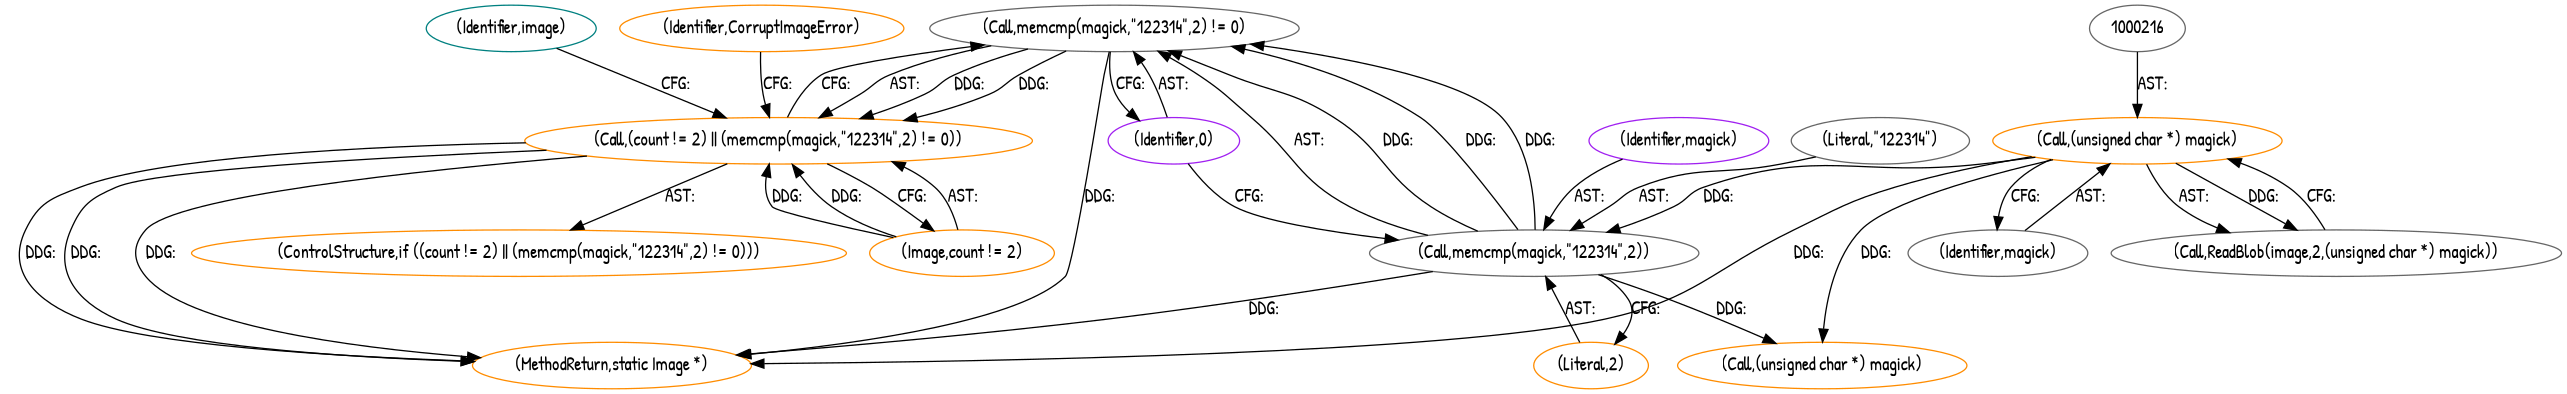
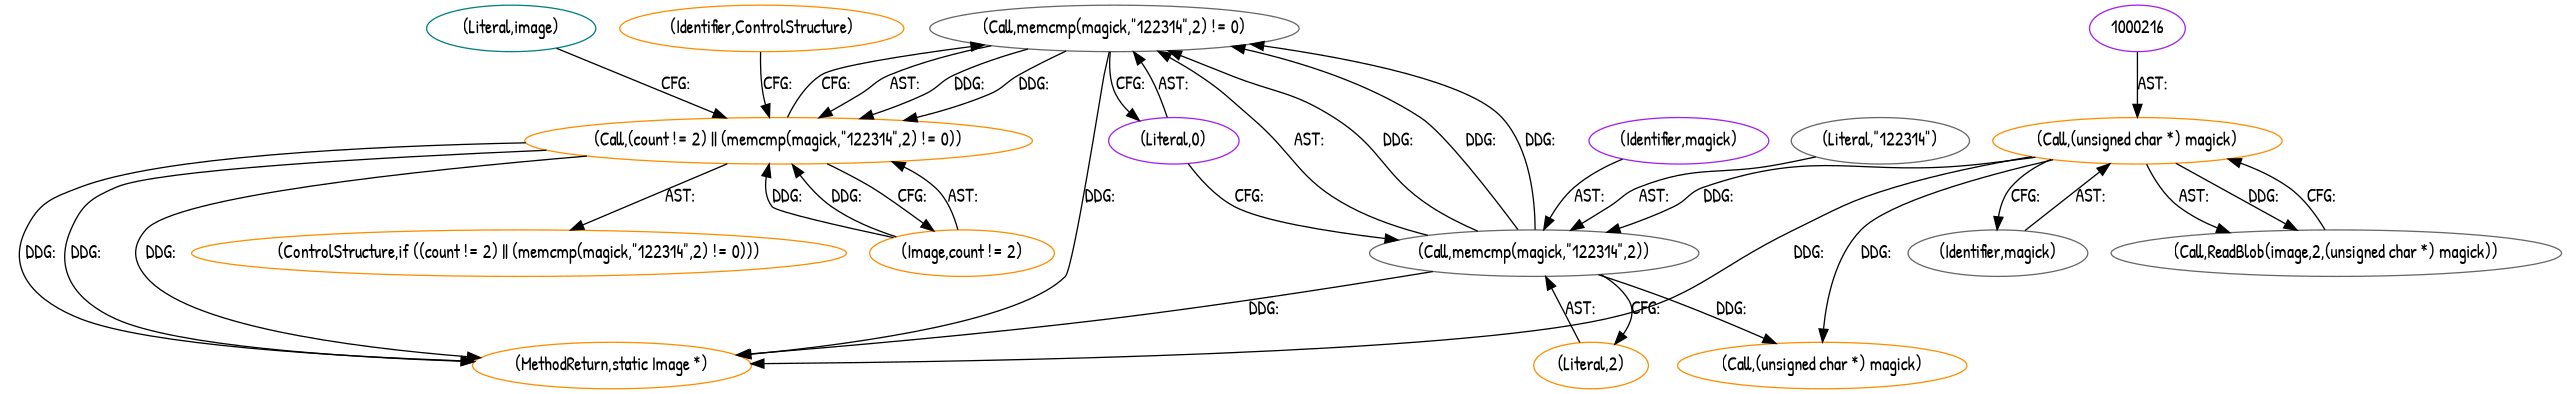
node "(Identifier,image)": label "(Identifier,image)" -> "(Literal,image)"
node "(Identifier,CorruptImageError)": label "(Identifier,CorruptImageError)" -> "(Identifier,ControlStructure)"
node "1000216": color gray40 -> purple
node "(Identifier,0)": label "(Identifier,0)" -> "(Literal,0)"
